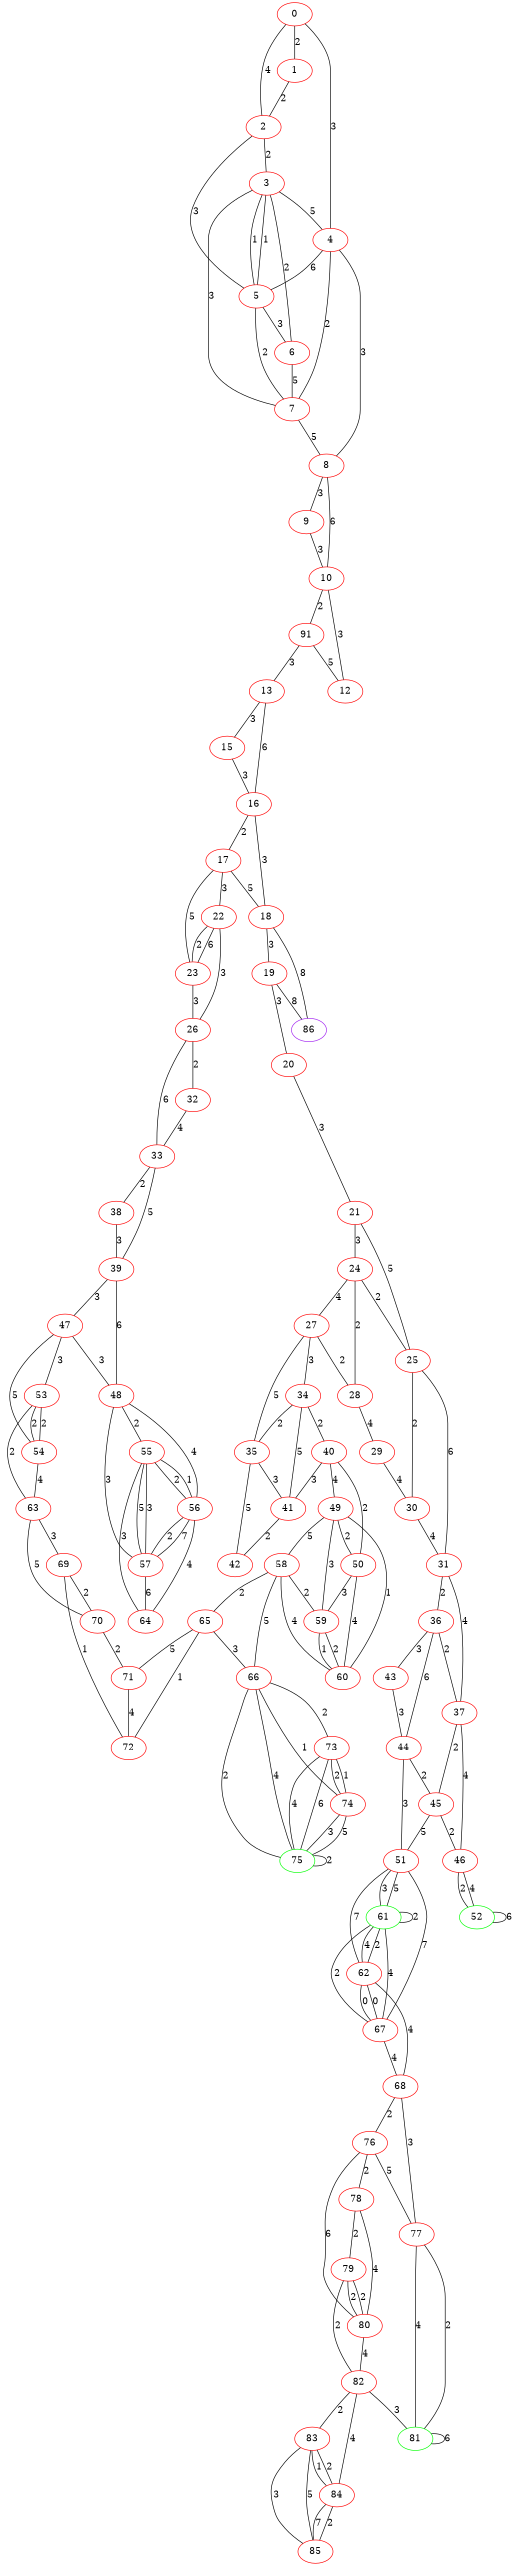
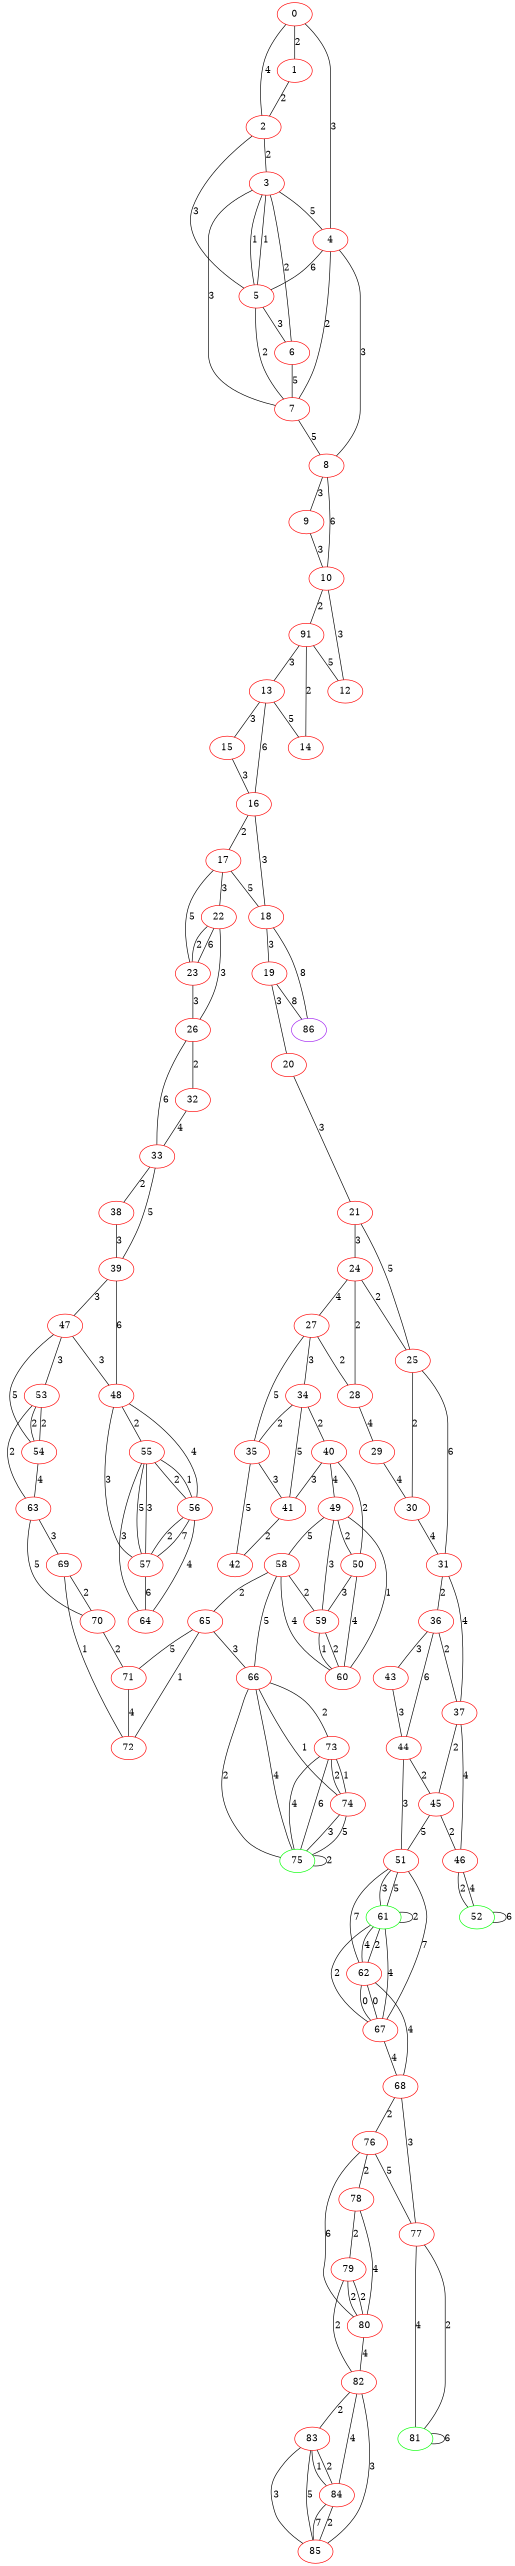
node "14": added
edge "82" -- "81": now "82" -- "85"
